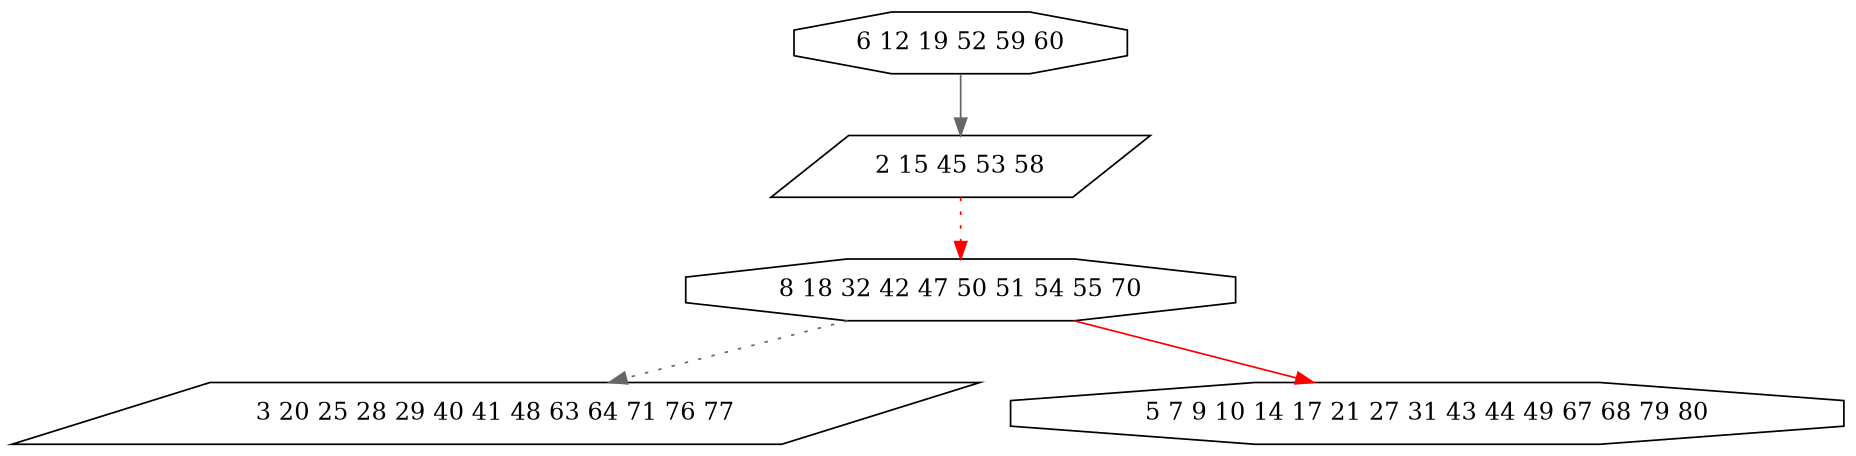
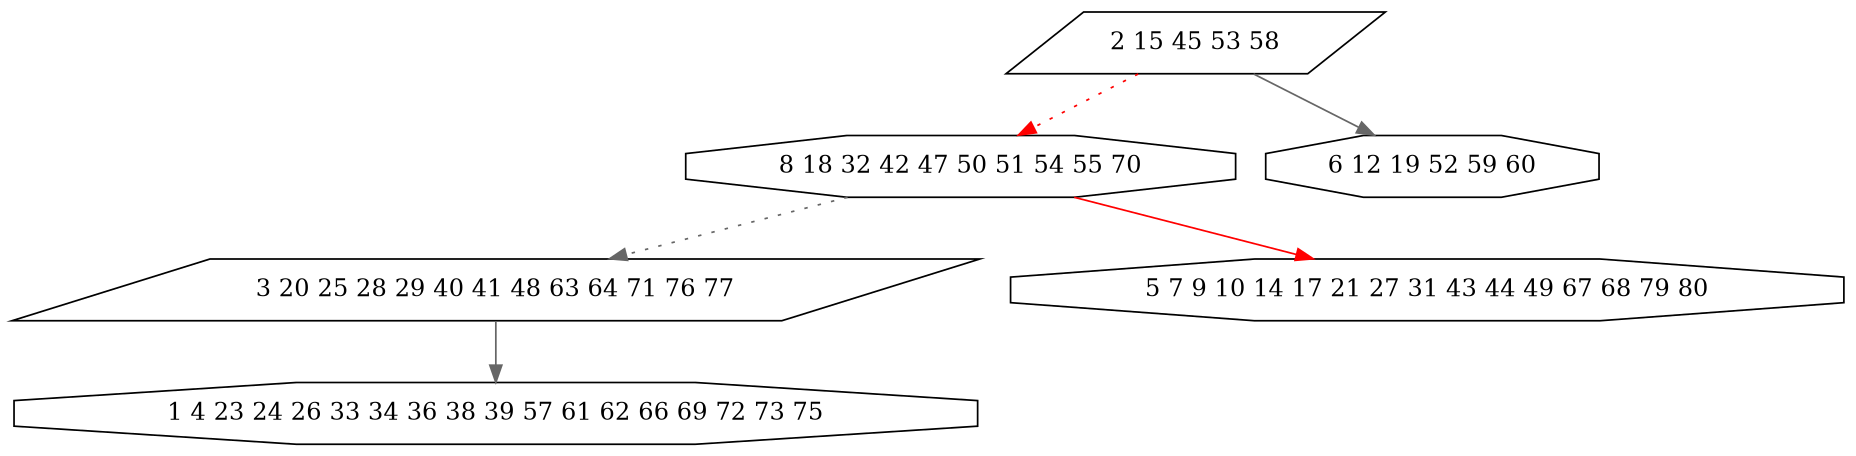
edge "6 12 19 52 59 60" -> "2 15 45 53 58": reversed
node "1 4 23 24 26 33 34 36 38 39 57 61 62 66 69 72 73 75": added
